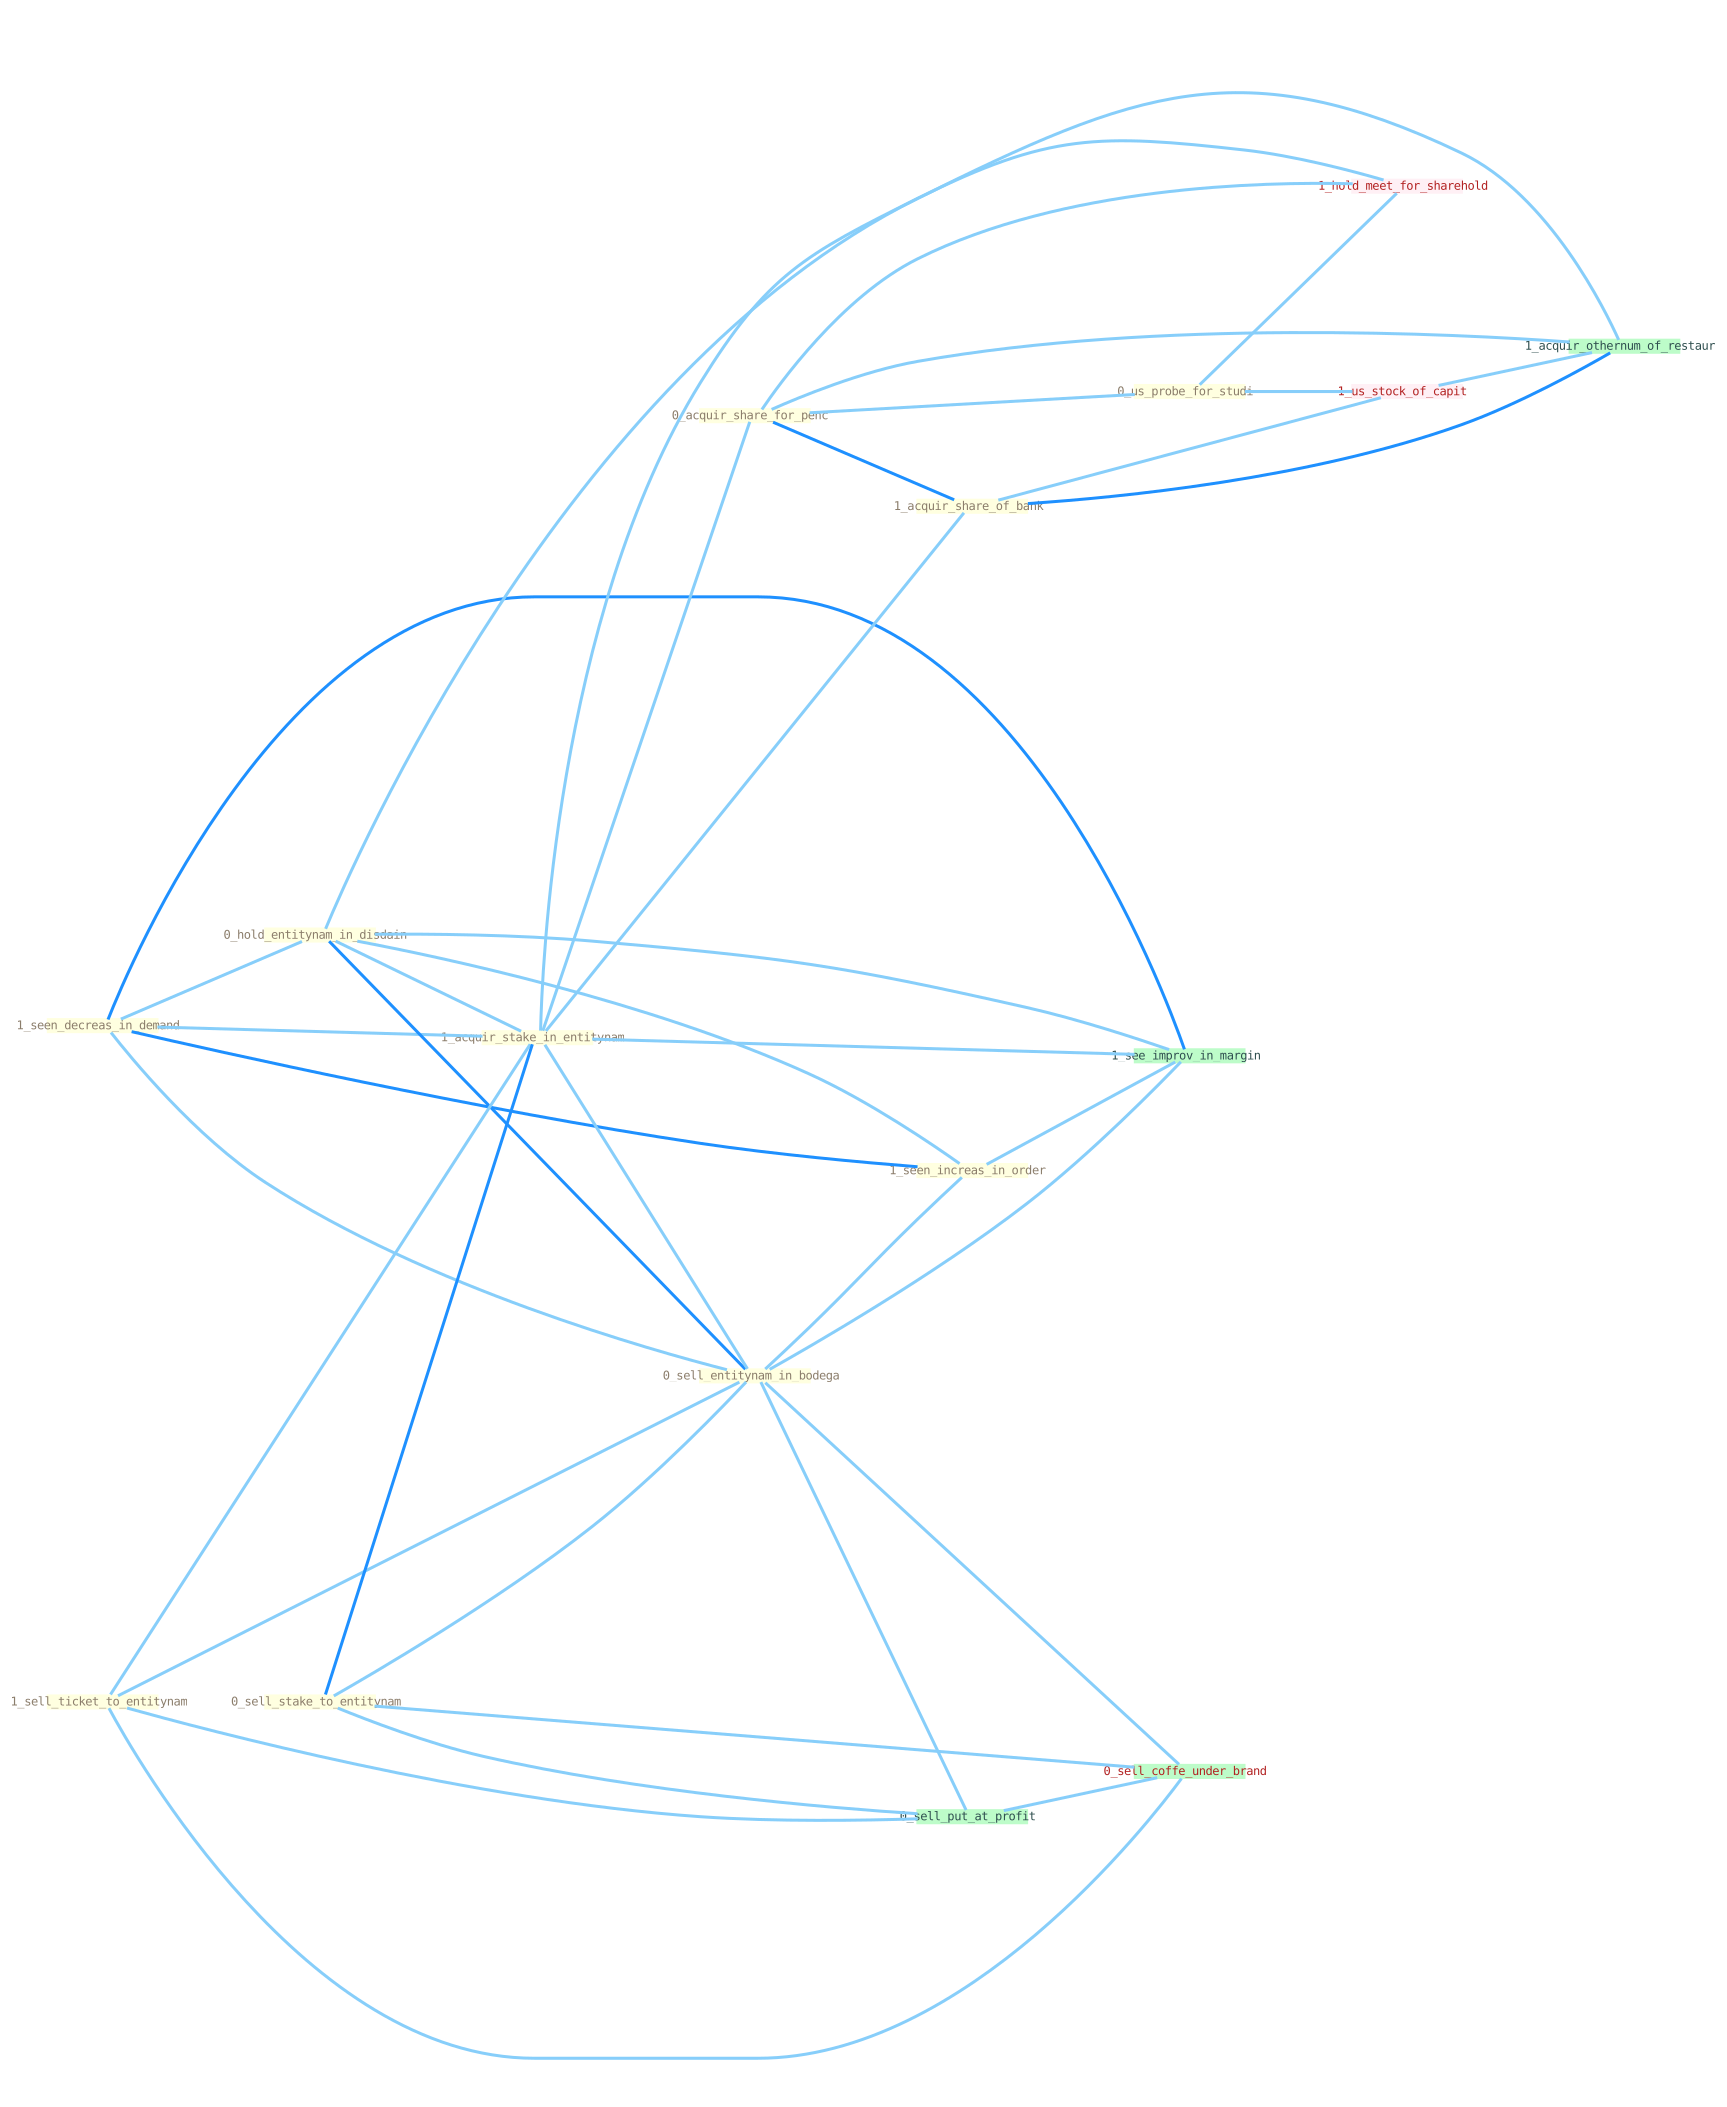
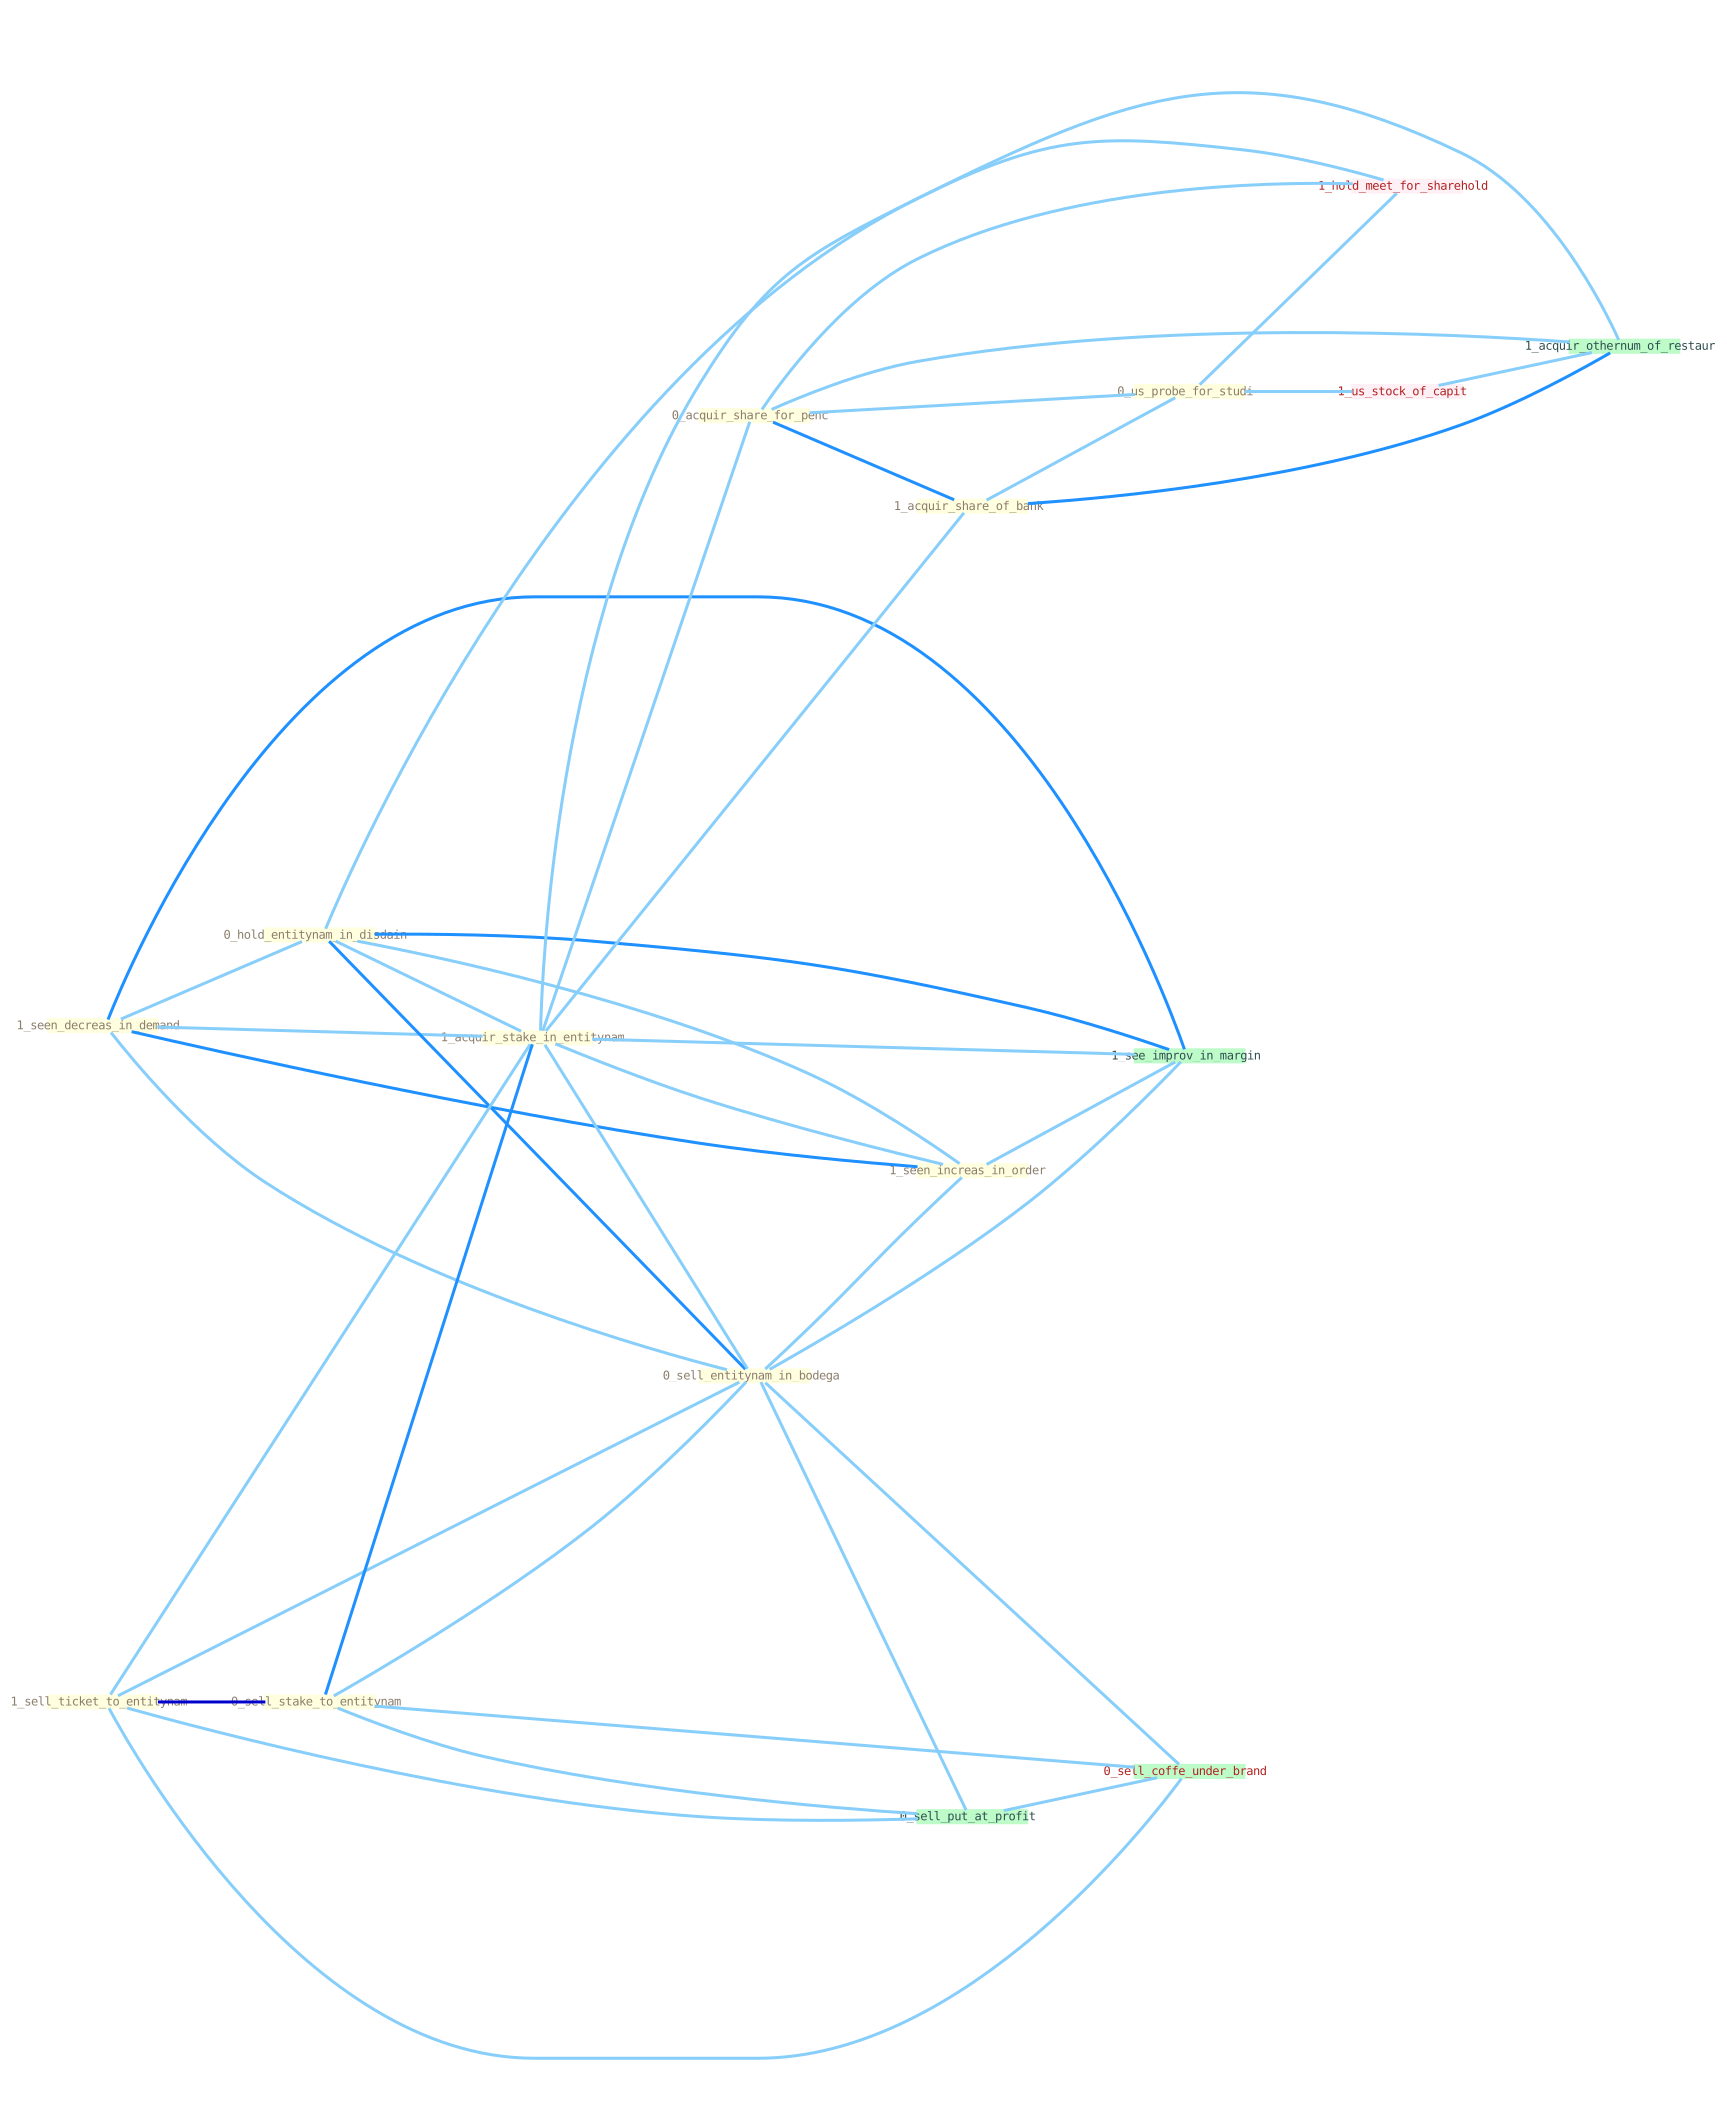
edge "1_us_stock_of_capit" -- "1_acquir_share_of_bank": now "0_us_probe_for_studi" -- "1_acquir_share_of_bank"
edge "0_hold_entitynam_in_disdain" -- "1_see_improv_in_margin": color #87cefa -> #1e90ff
edge "1_acquir_stake_in_entitynam" -- "1_seen_increas_in_order": added
edge "1_sell_ticket_to_entitynam" -- "0_sell_stake_to_entitynam": added
